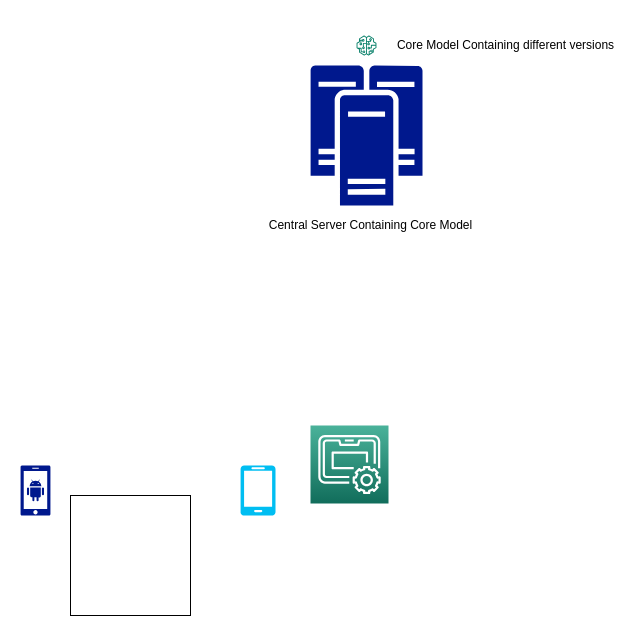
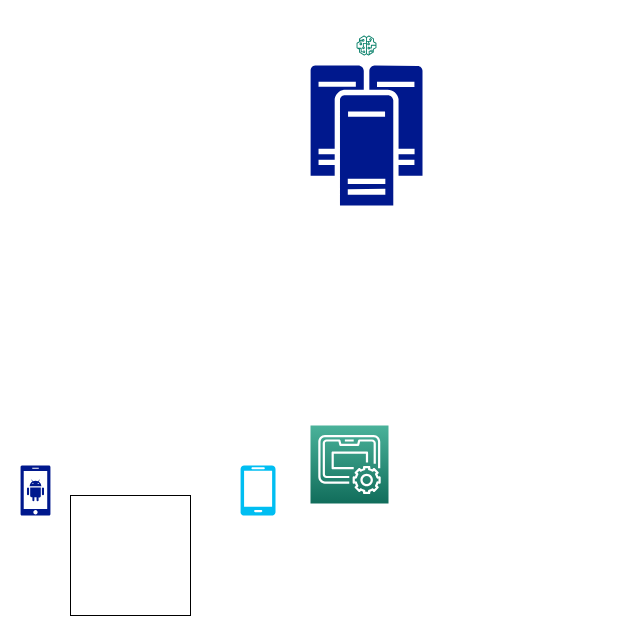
node "Core Model Containing different versions": removed
node "Central Server Containing Core Model": removed
